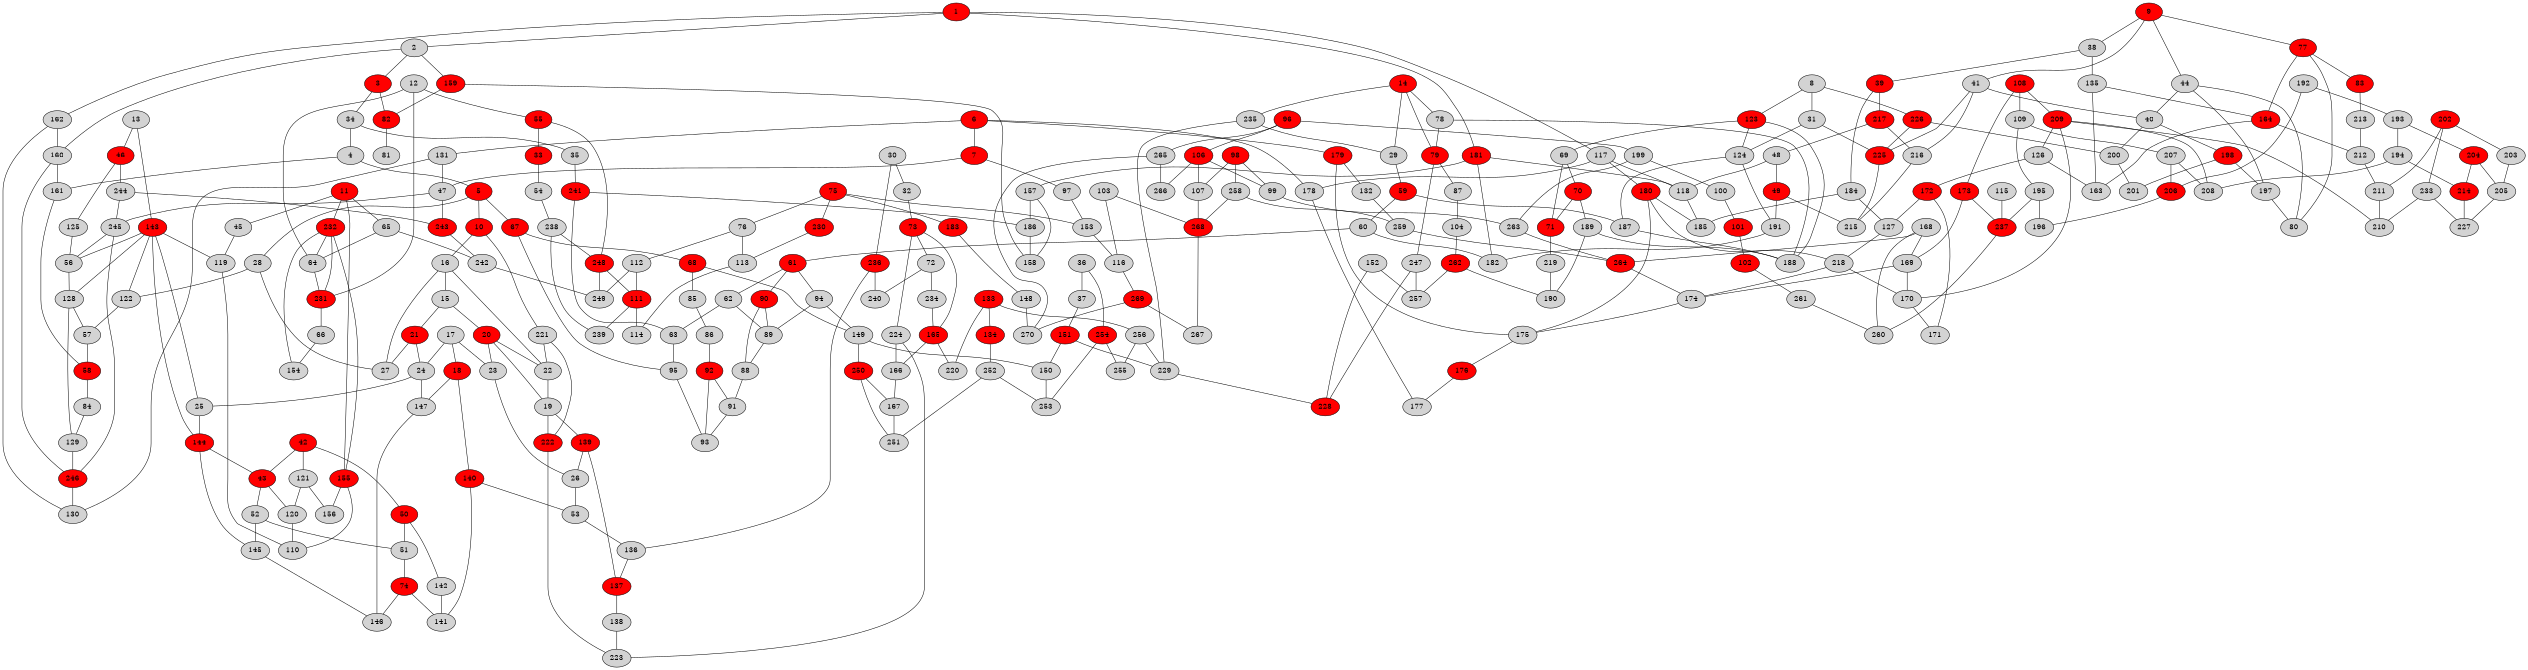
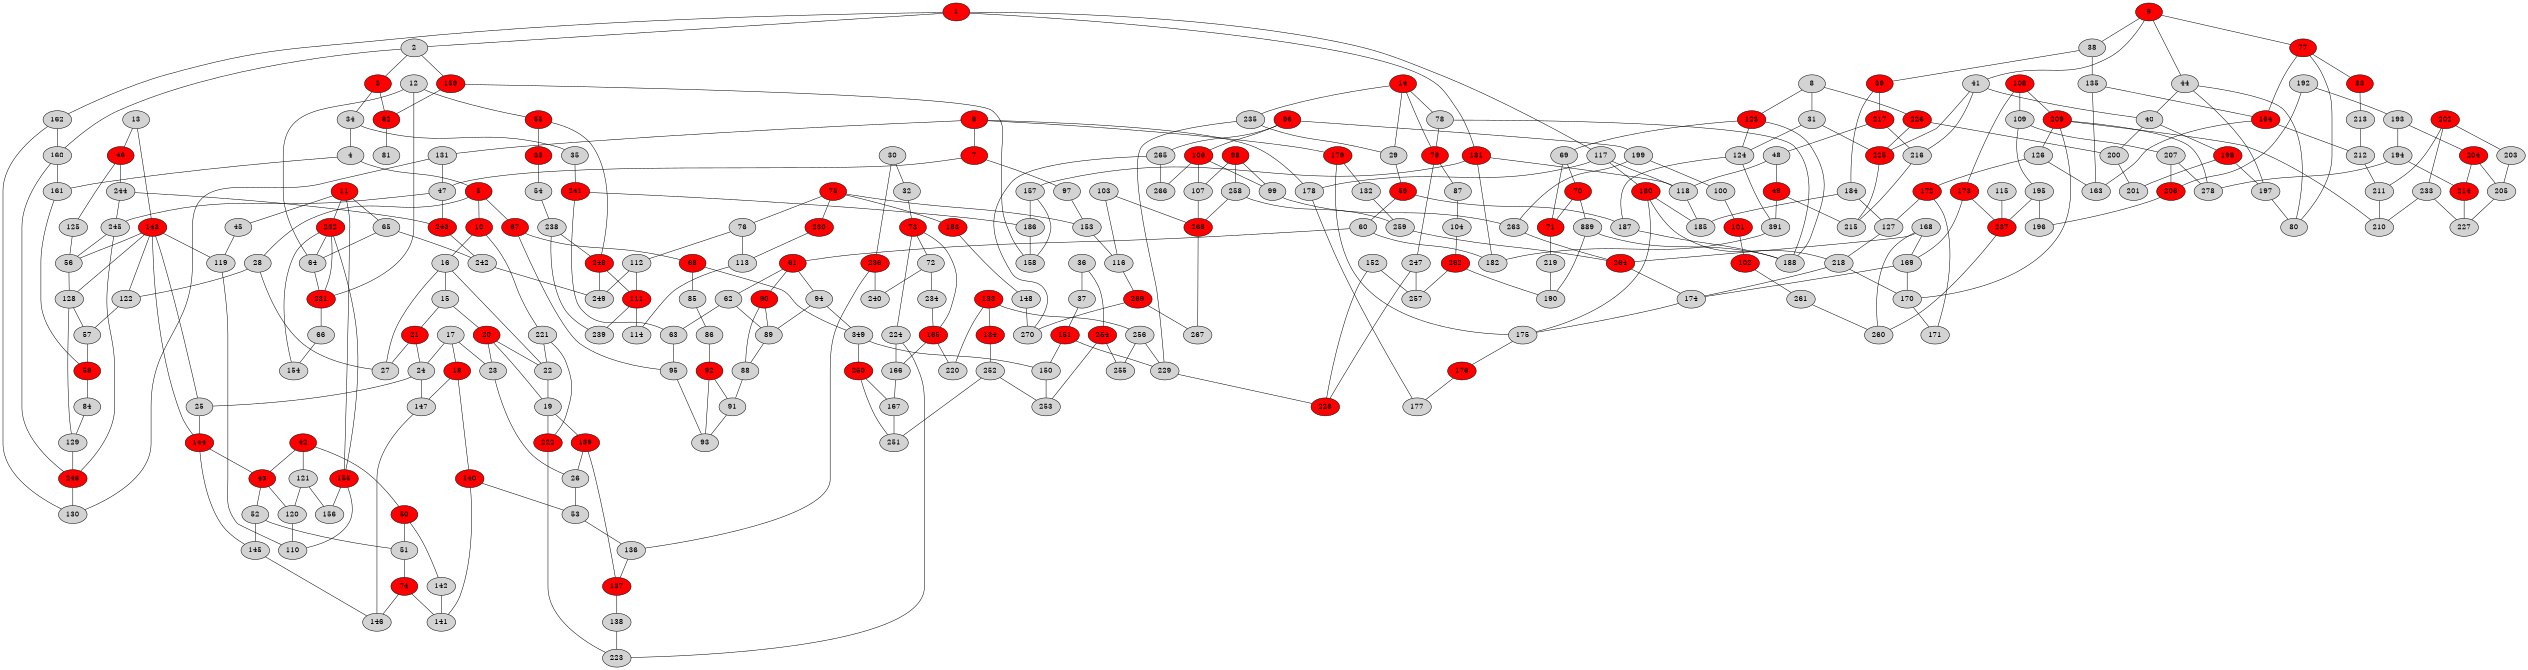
node "208": label "208" -> "278"
node "189": label "189" -> "889"
node "191": label "191" -> "391"
node "149": label "149" -> "349"
